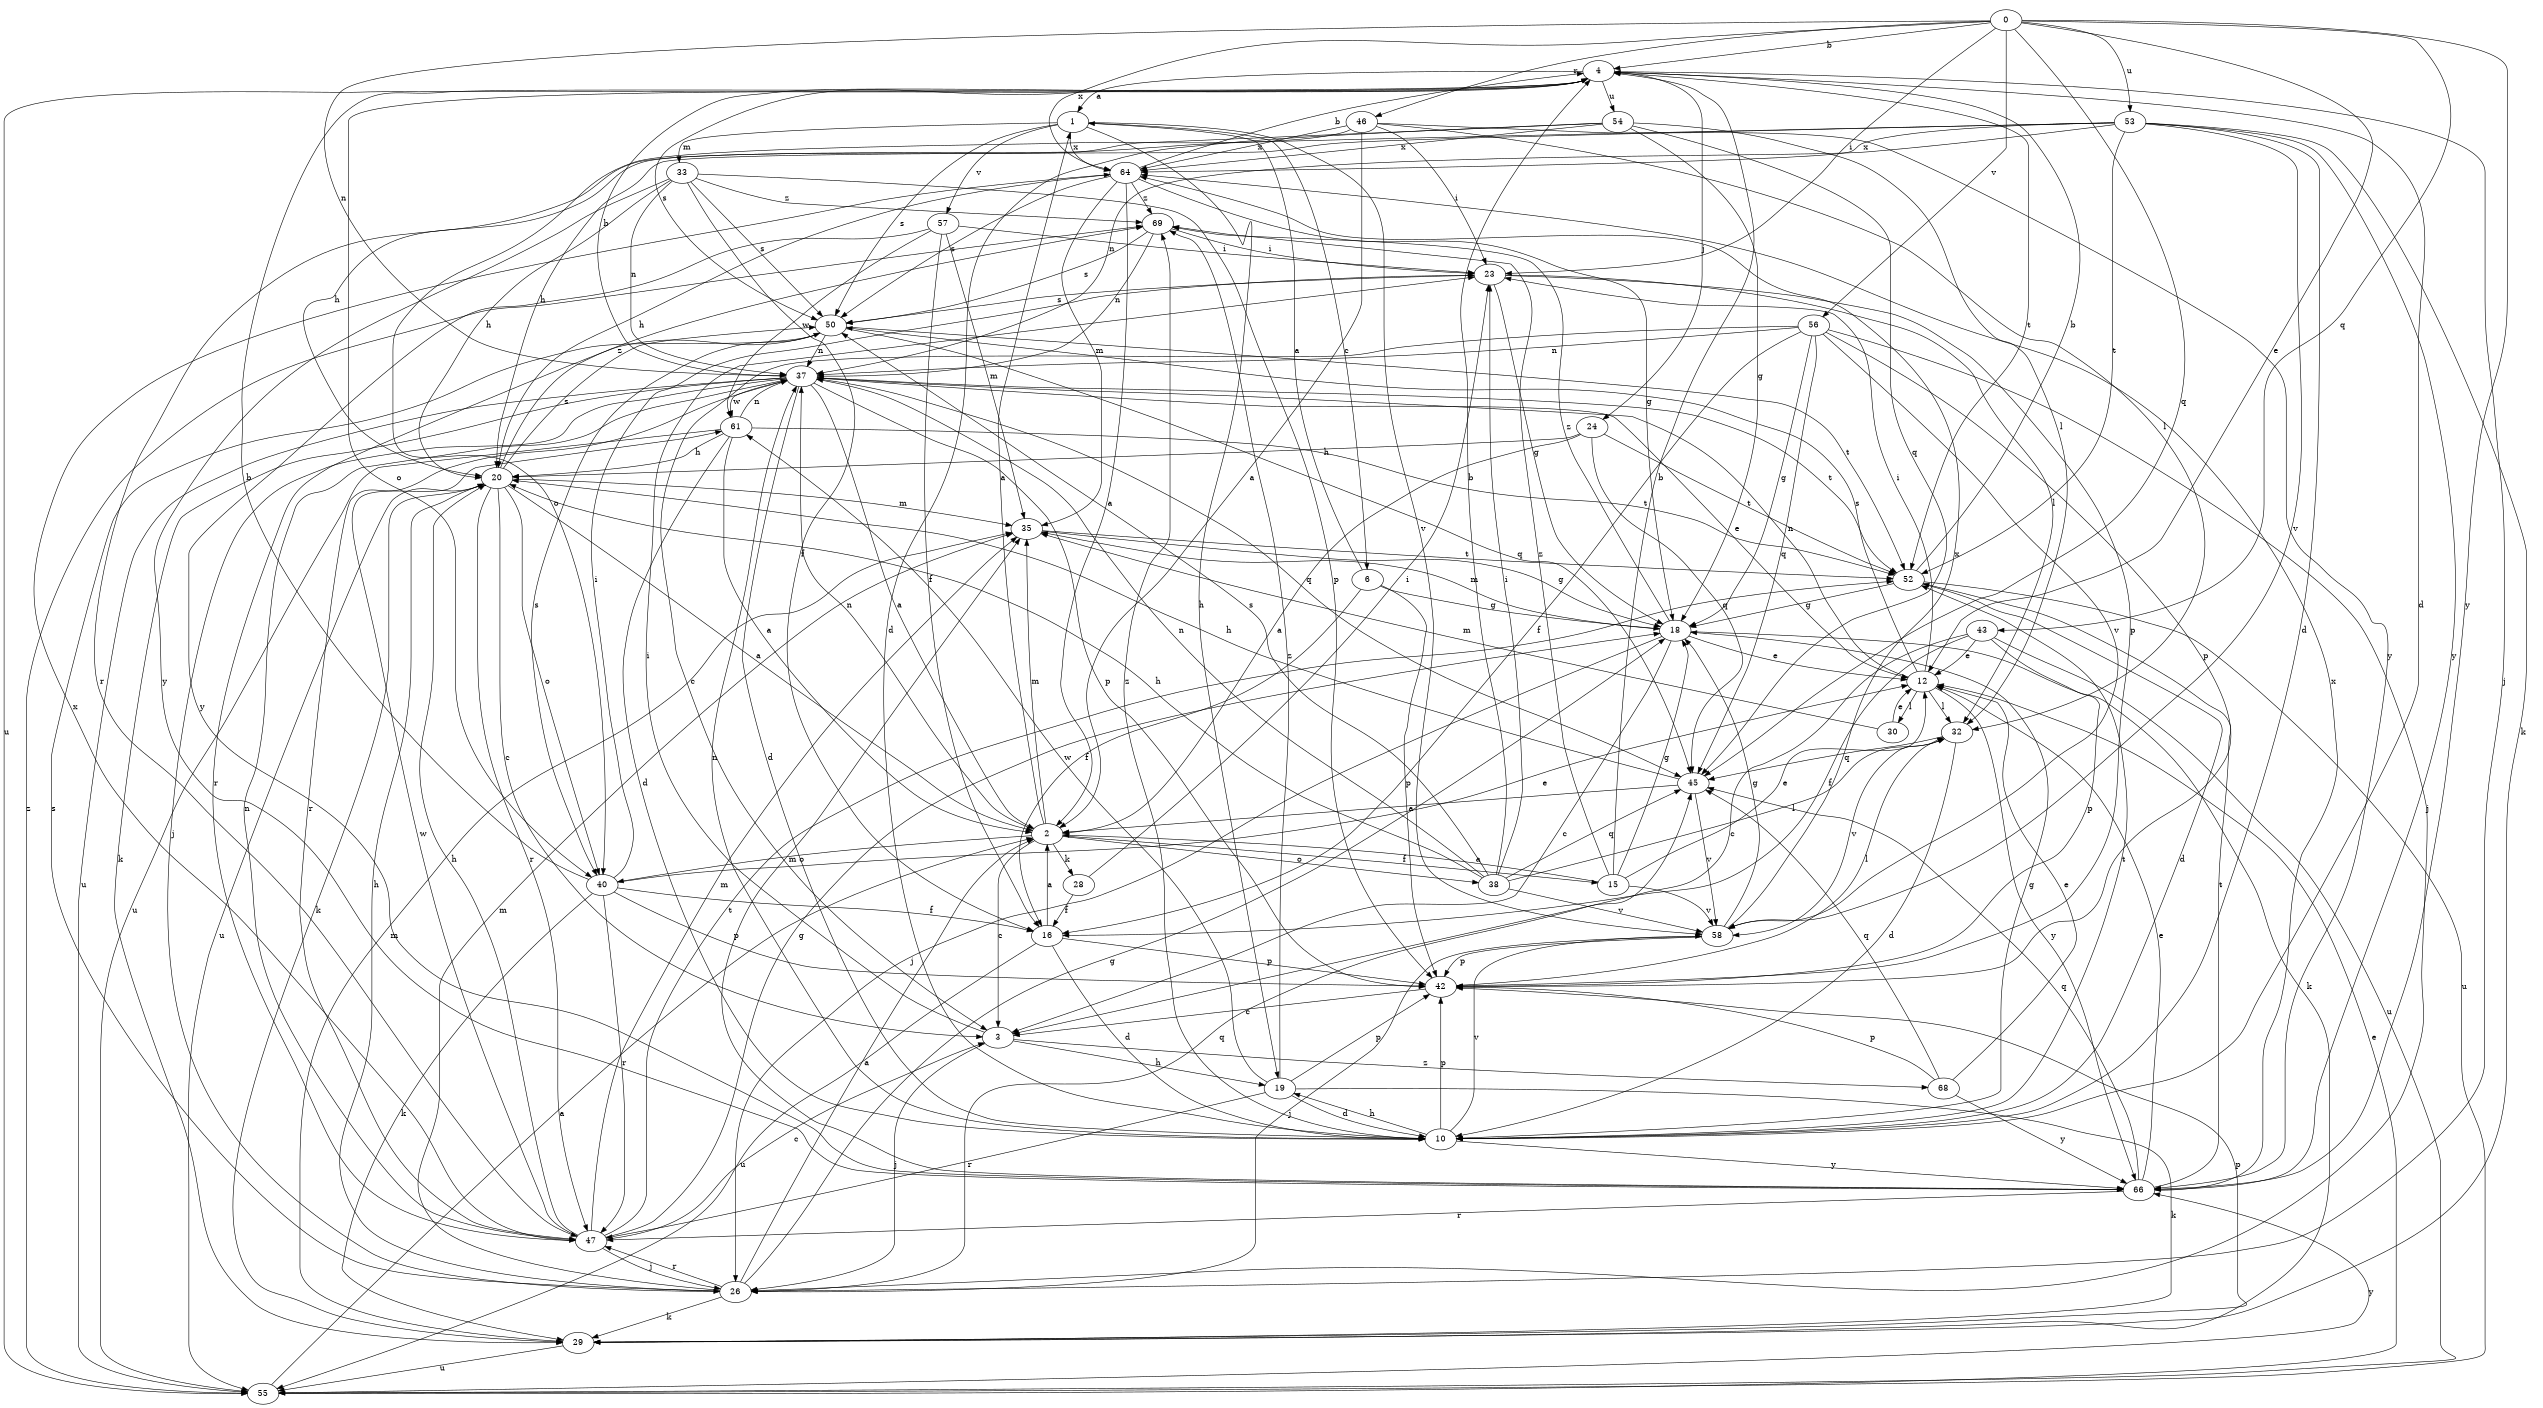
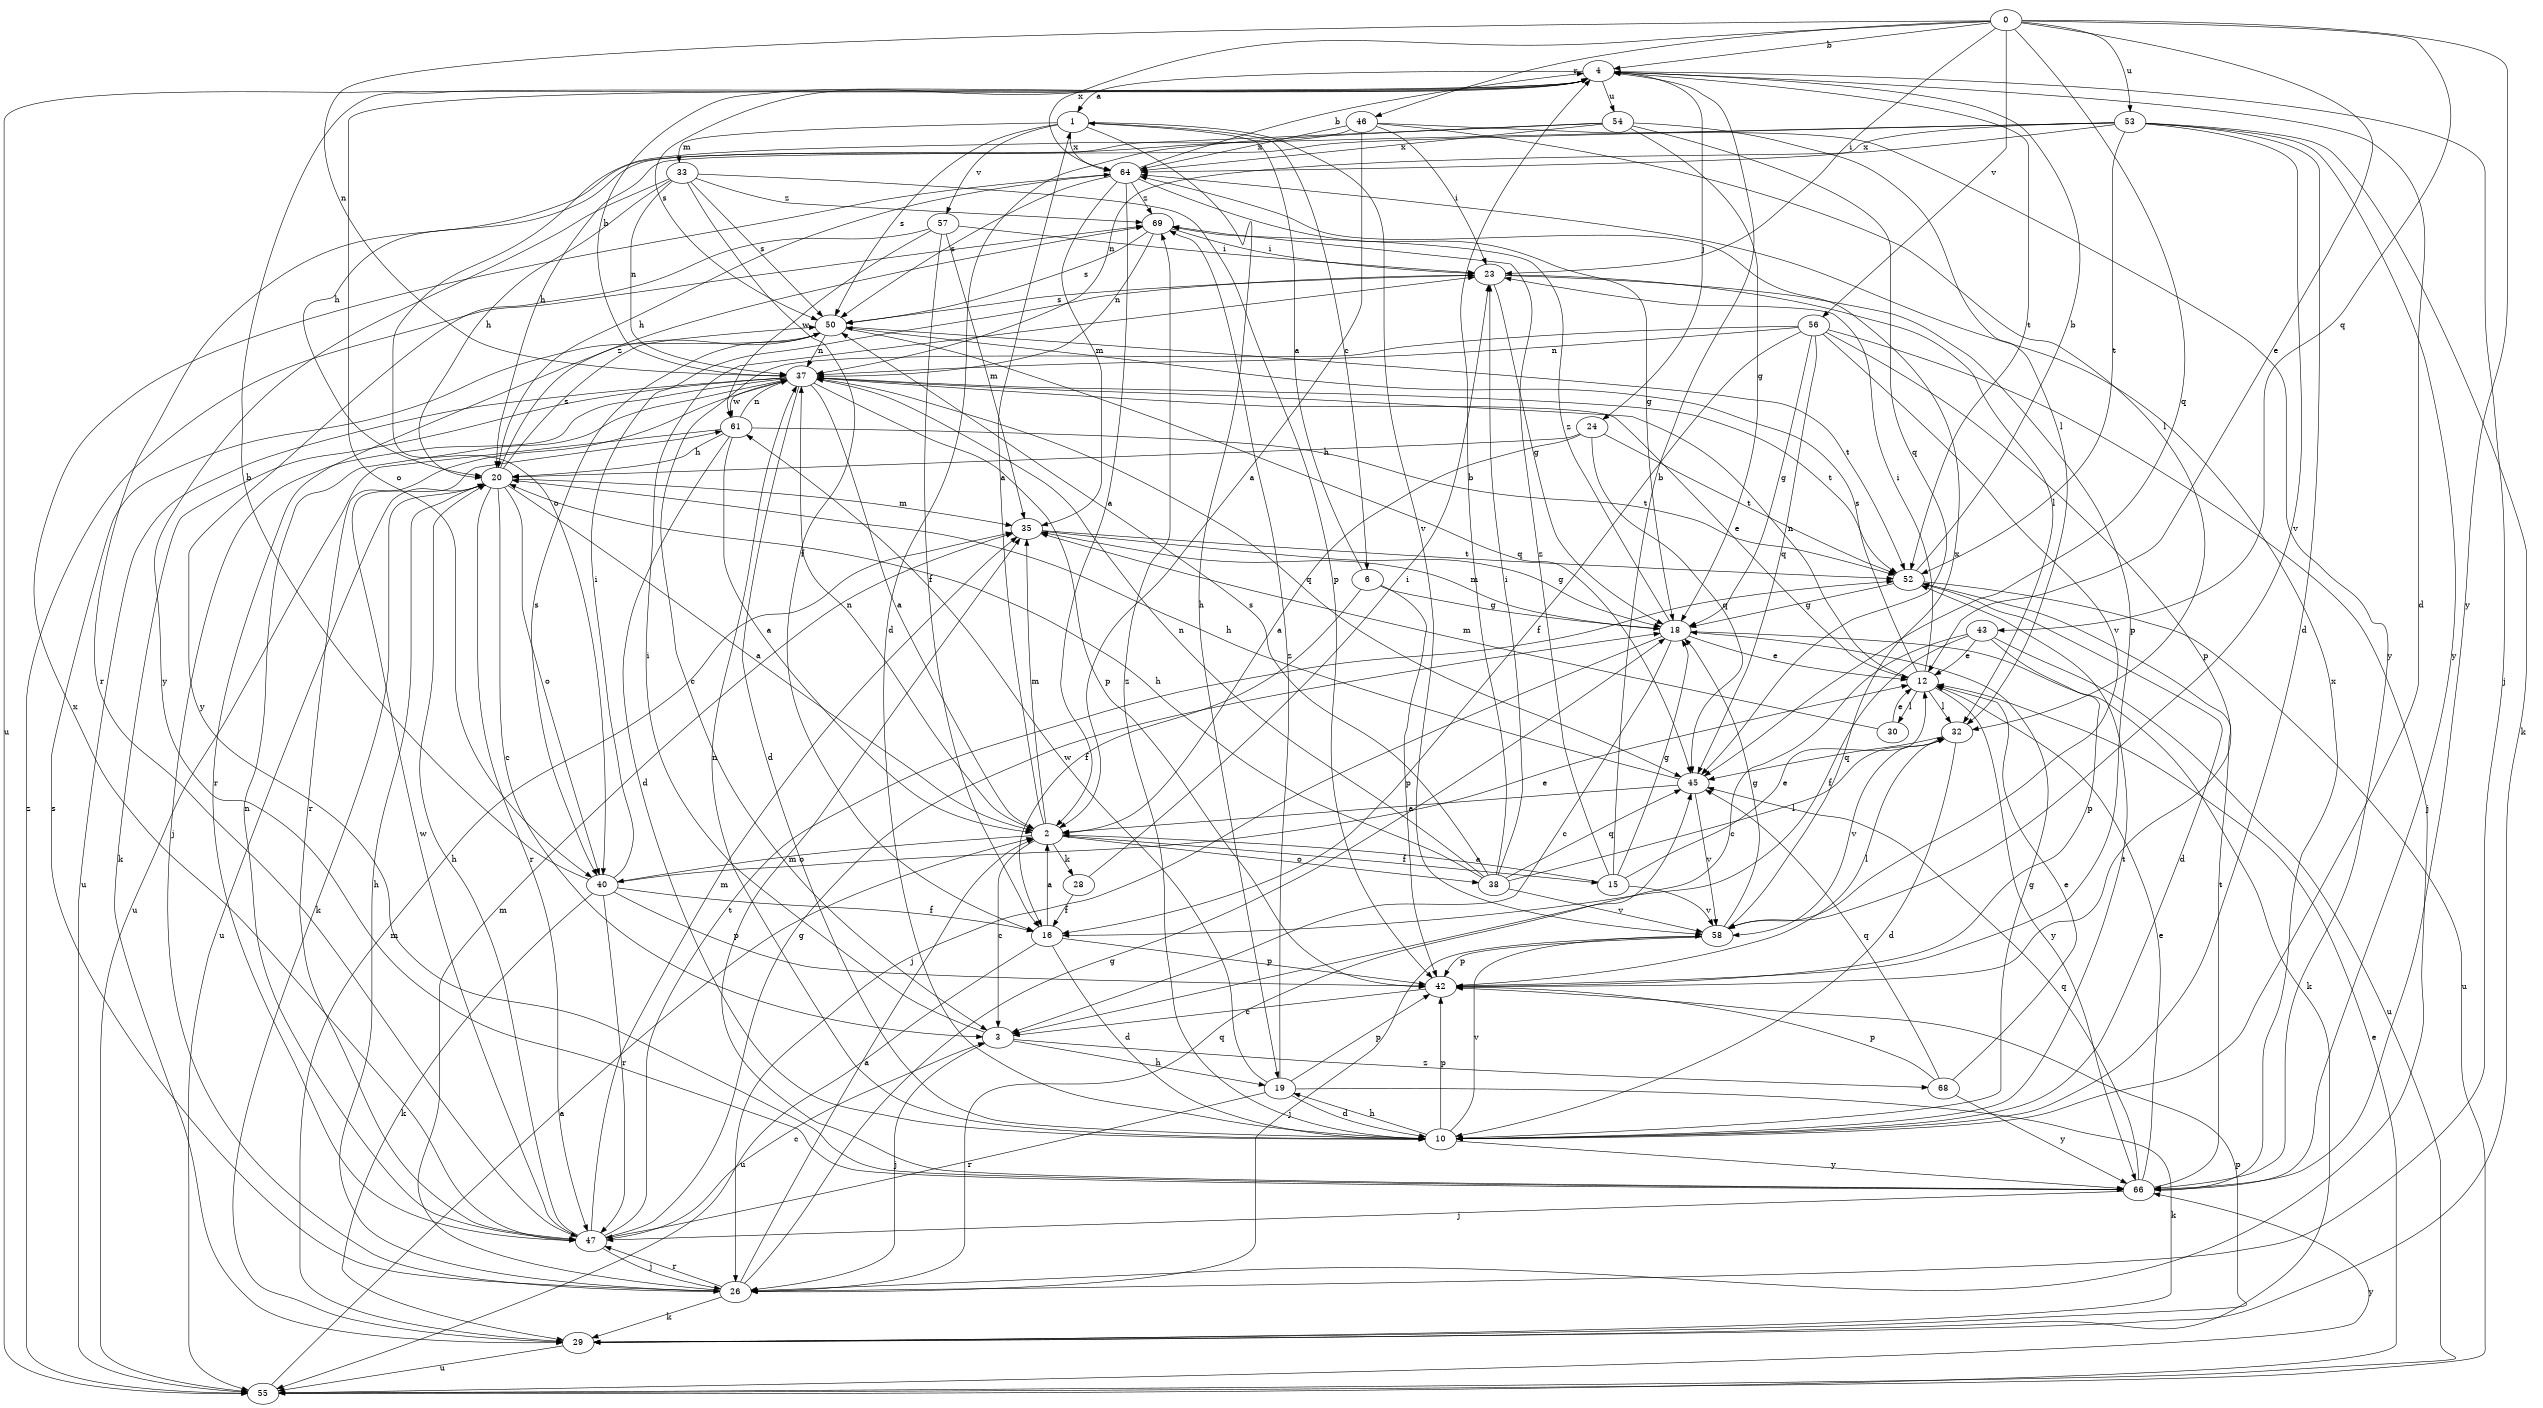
edge "66" -> "47": label "r" -> "j"
